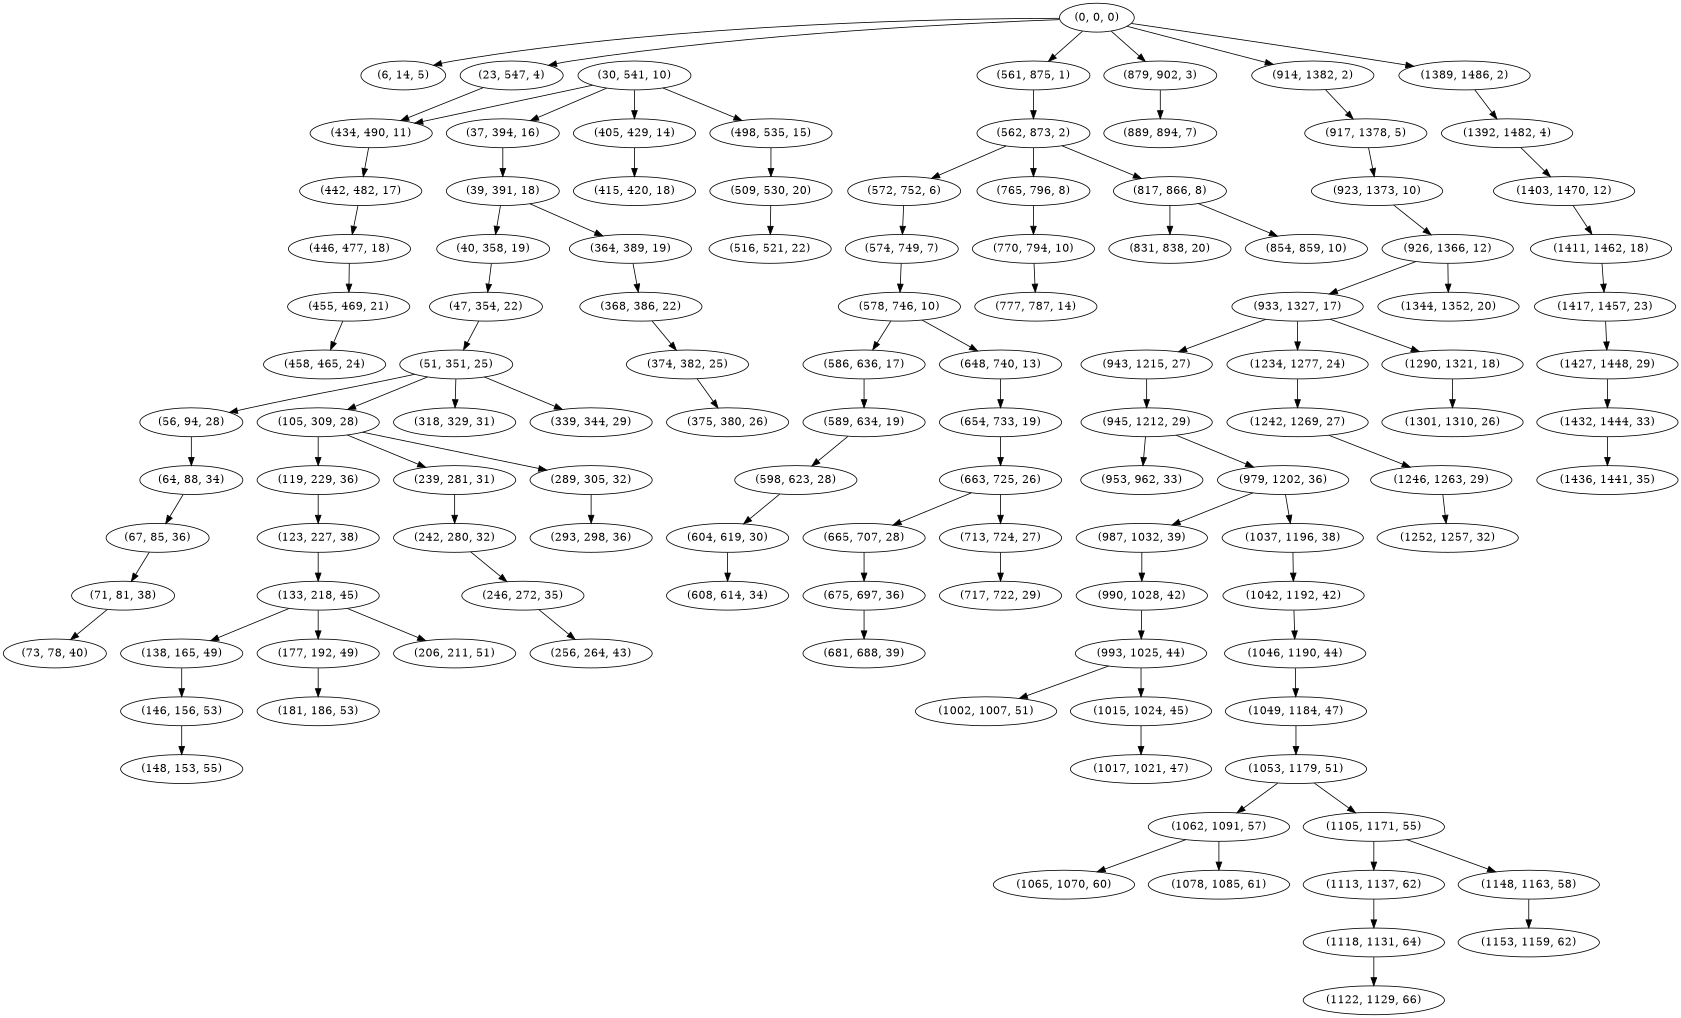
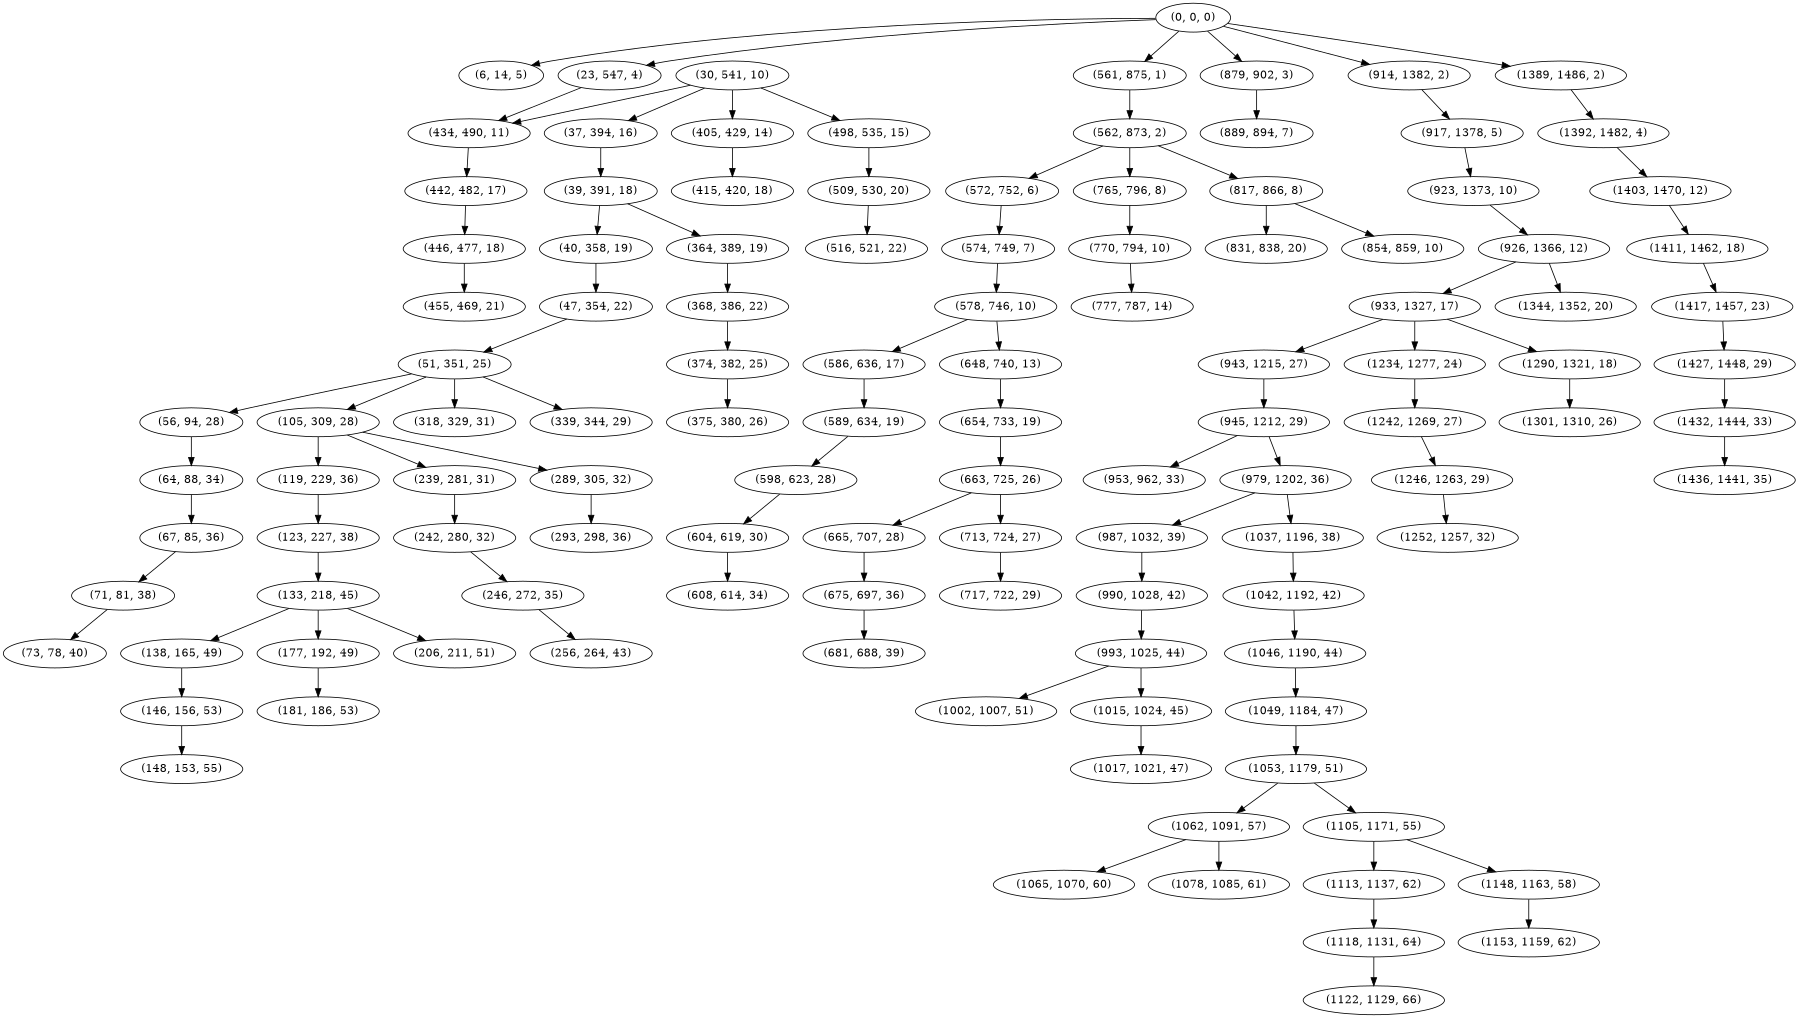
node "(458, 465, 24)": removed
